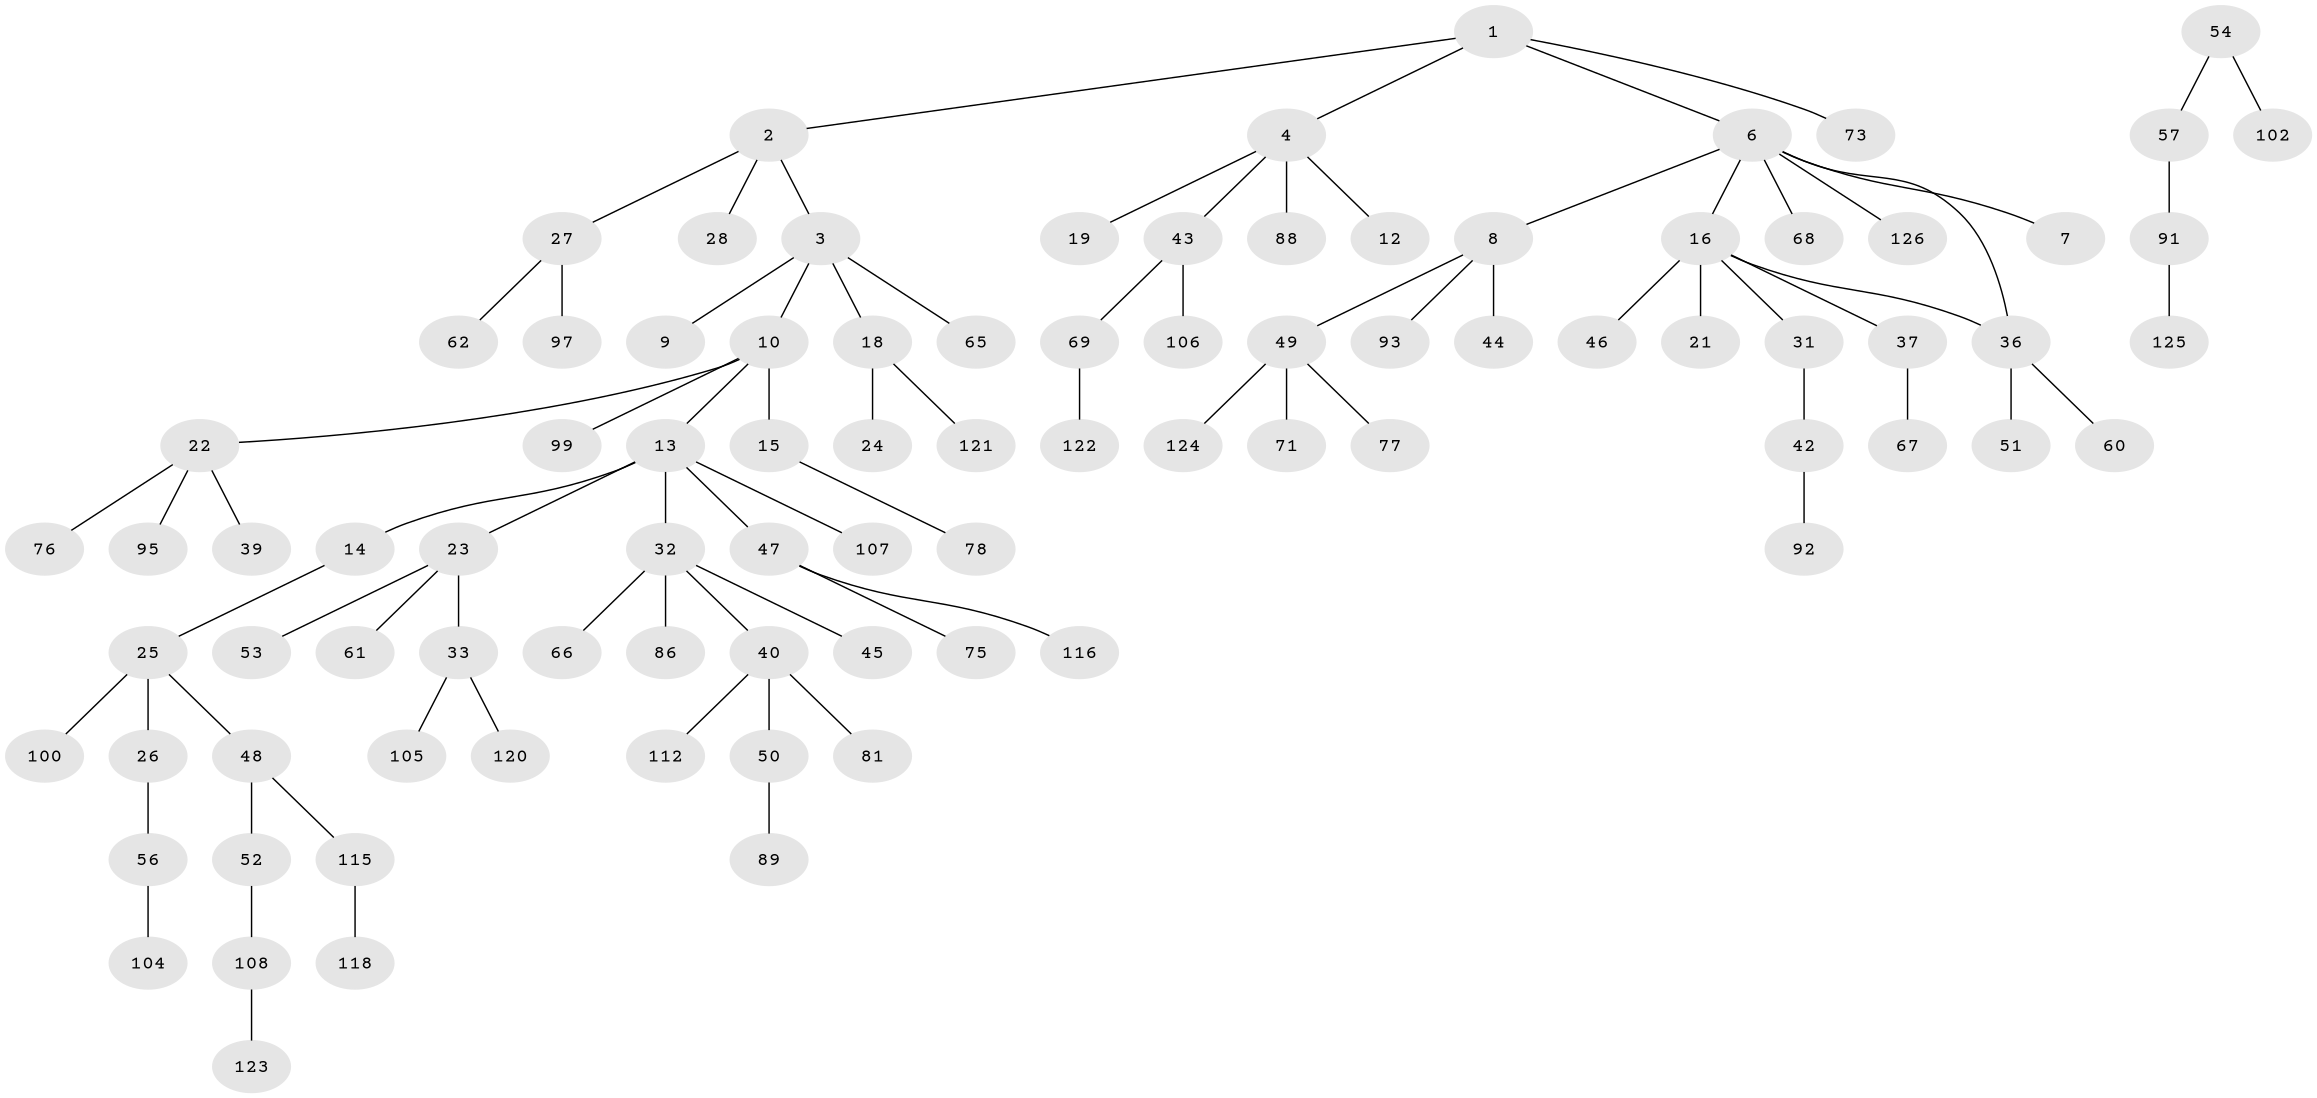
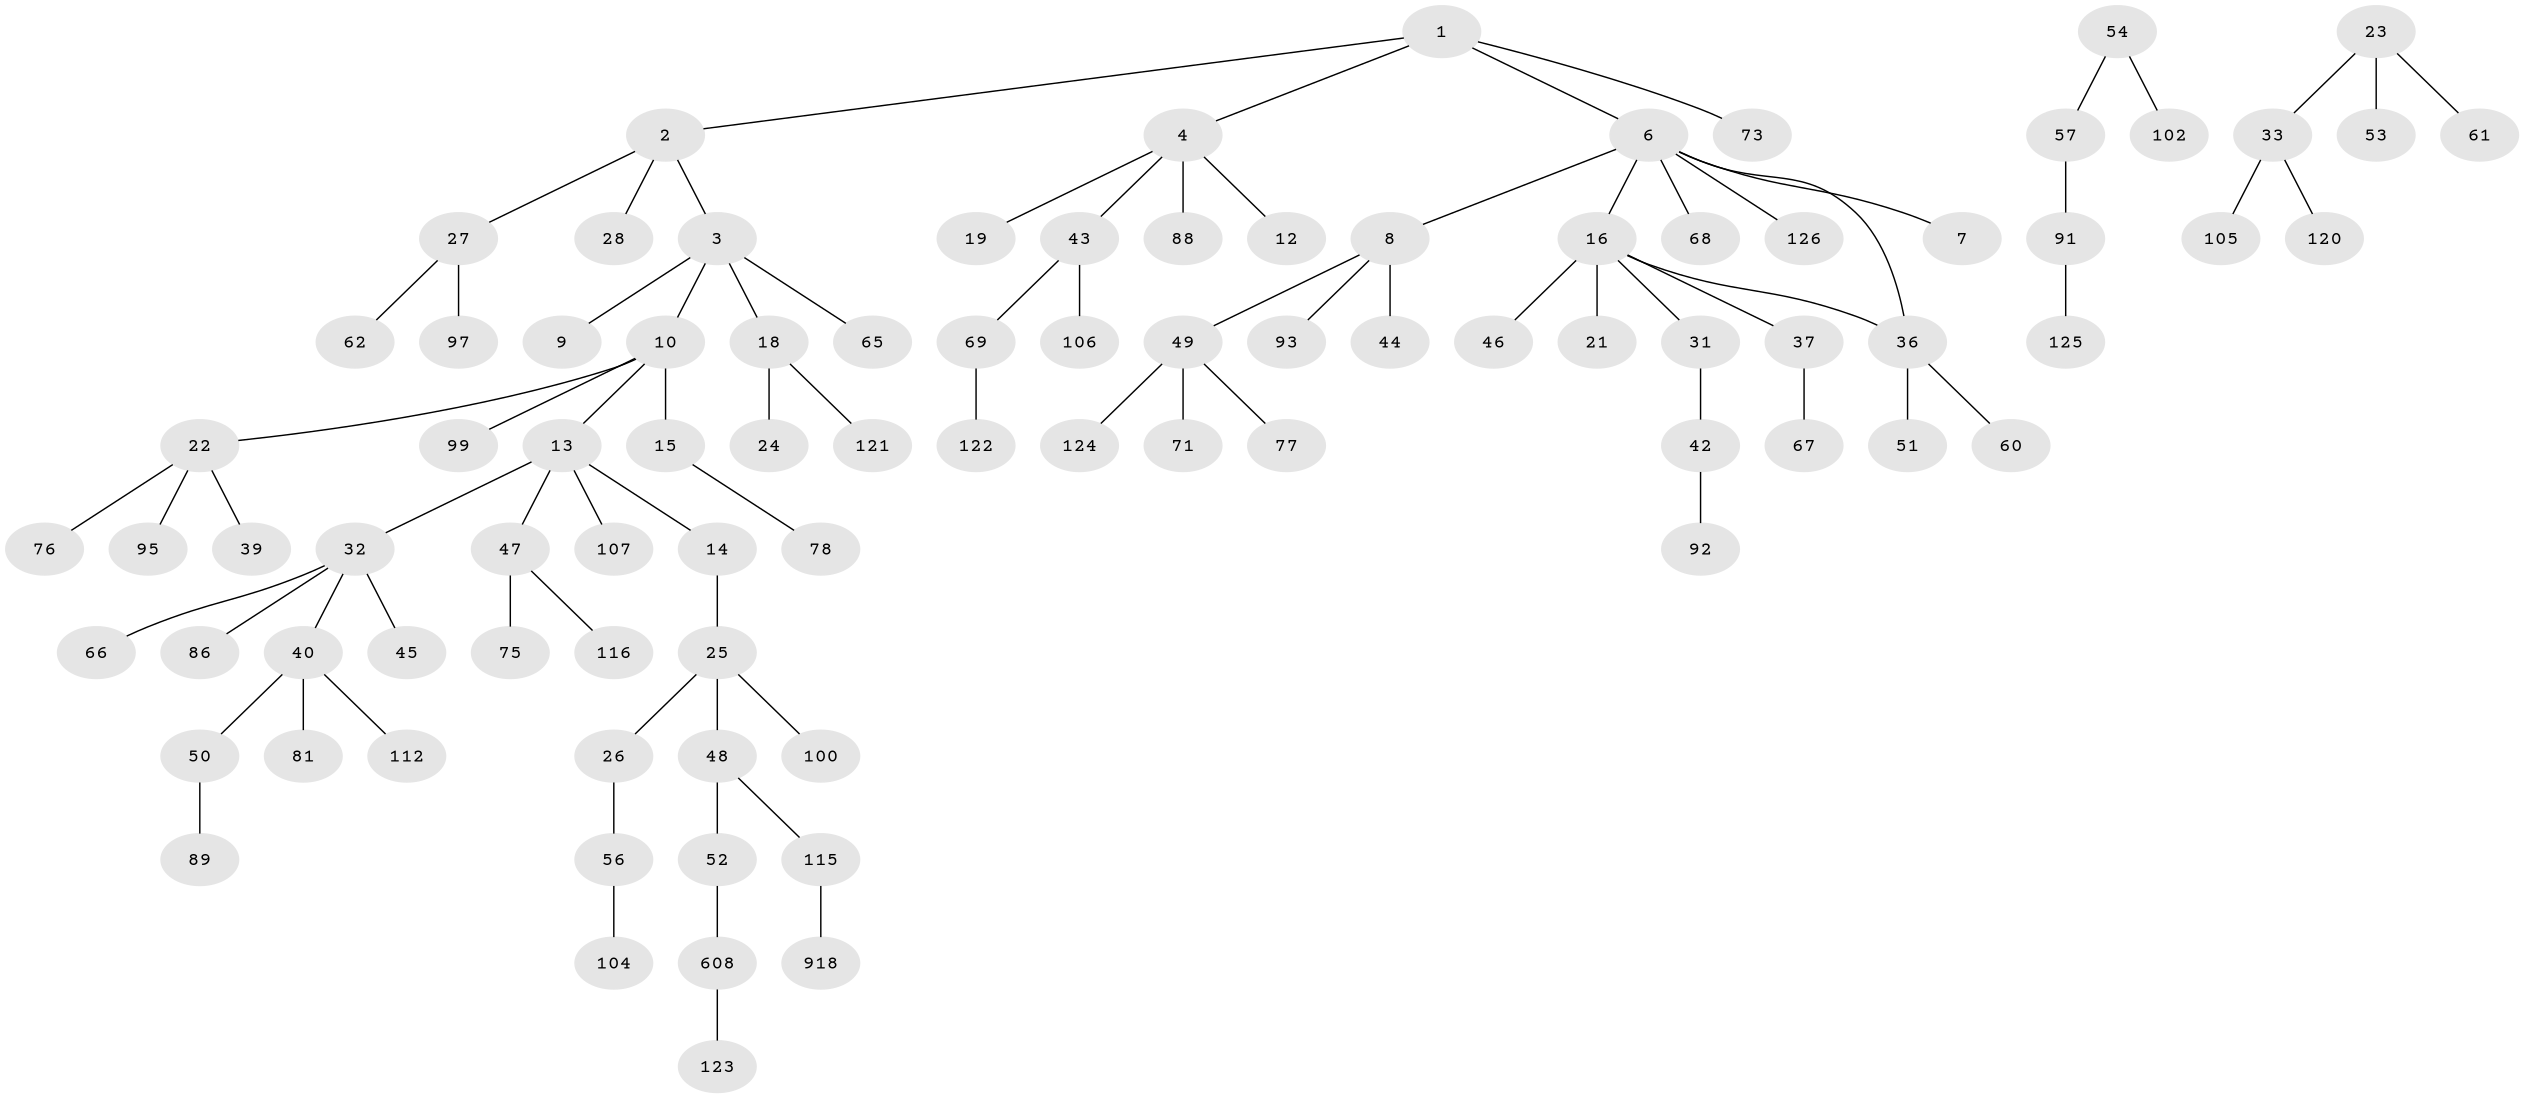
edge "13" -- "23": removed
node "108": label "108" -> "608"
node "118": label "118" -> "918"
